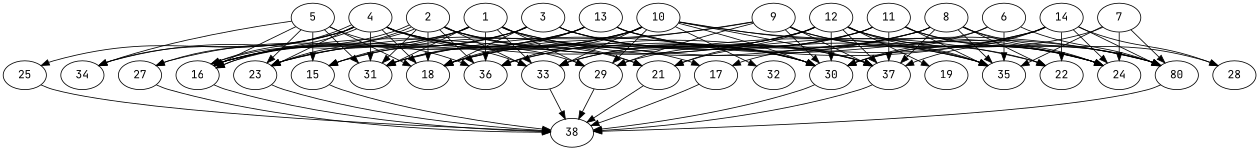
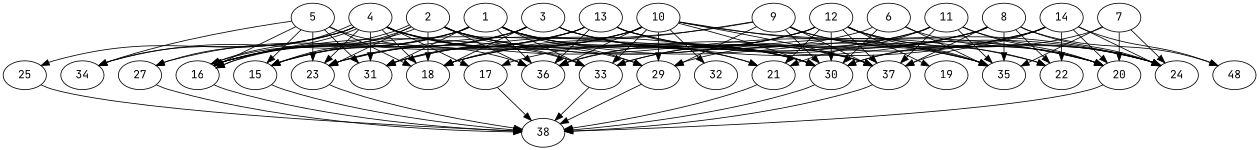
edge "2" -> "31": now "2" -> "15"
edge "13" -> "18": now "13" -> "36"
node "80": label "80" -> "20"
node "28": label "28" -> "48"
